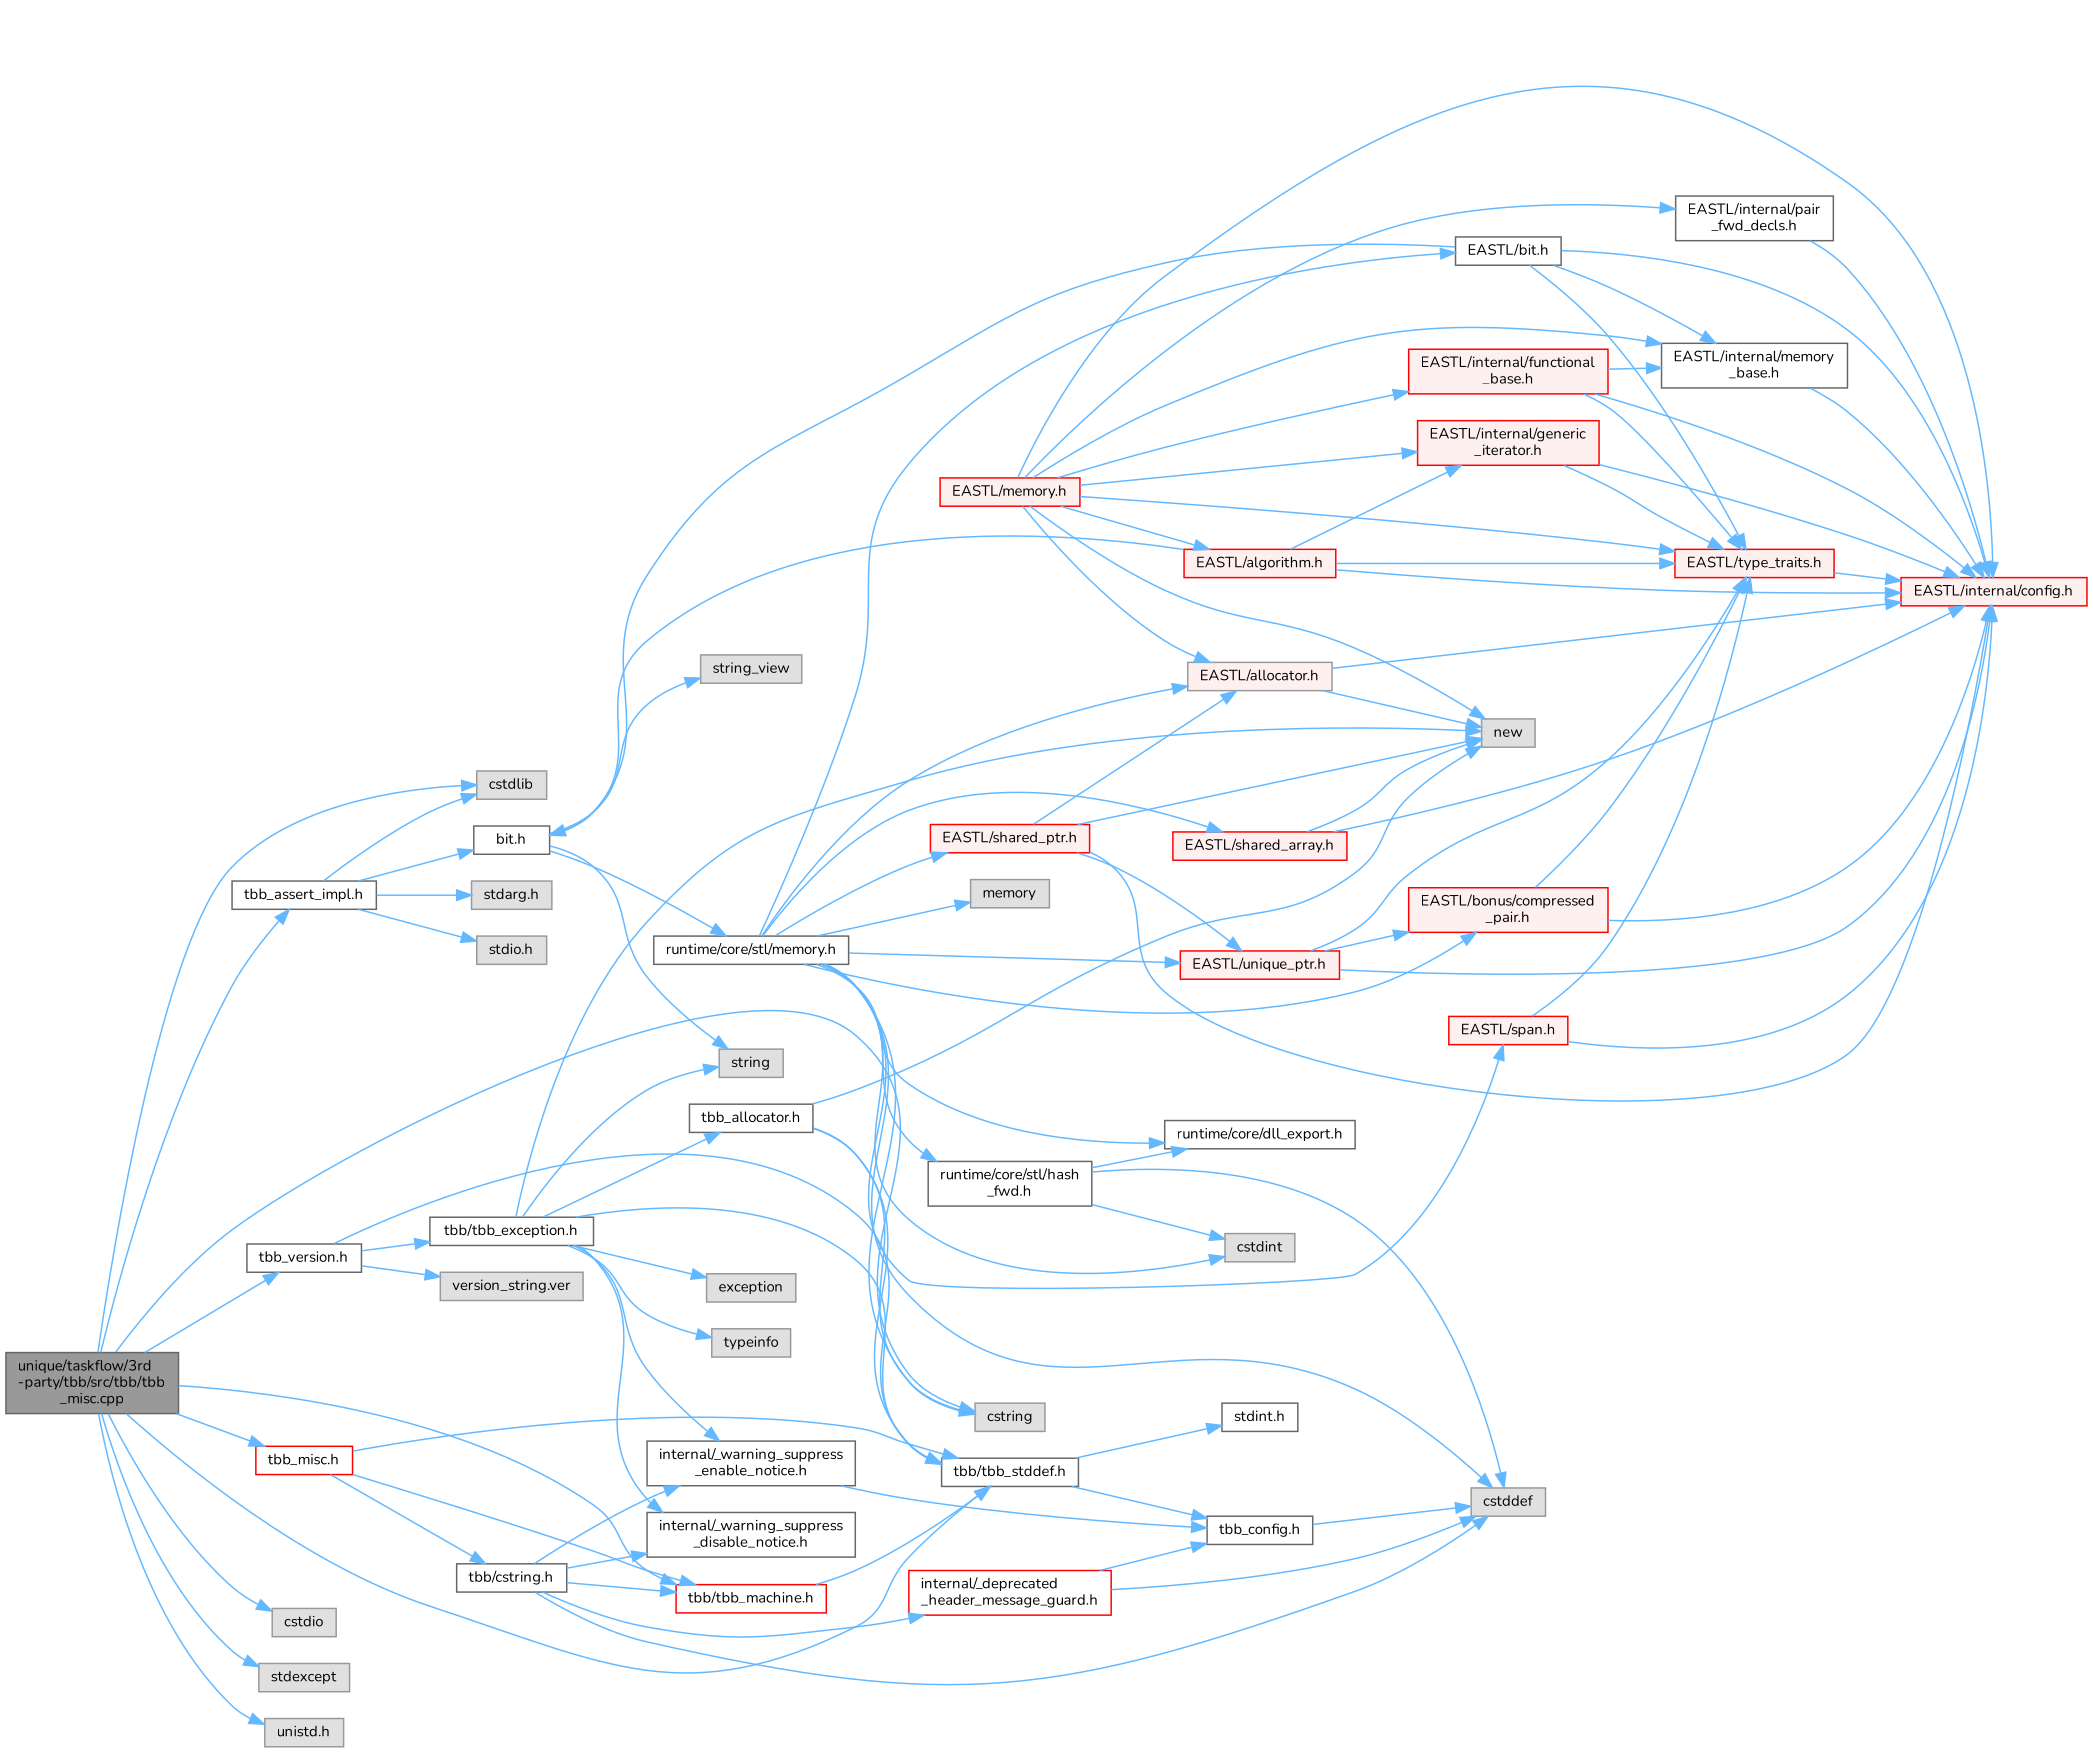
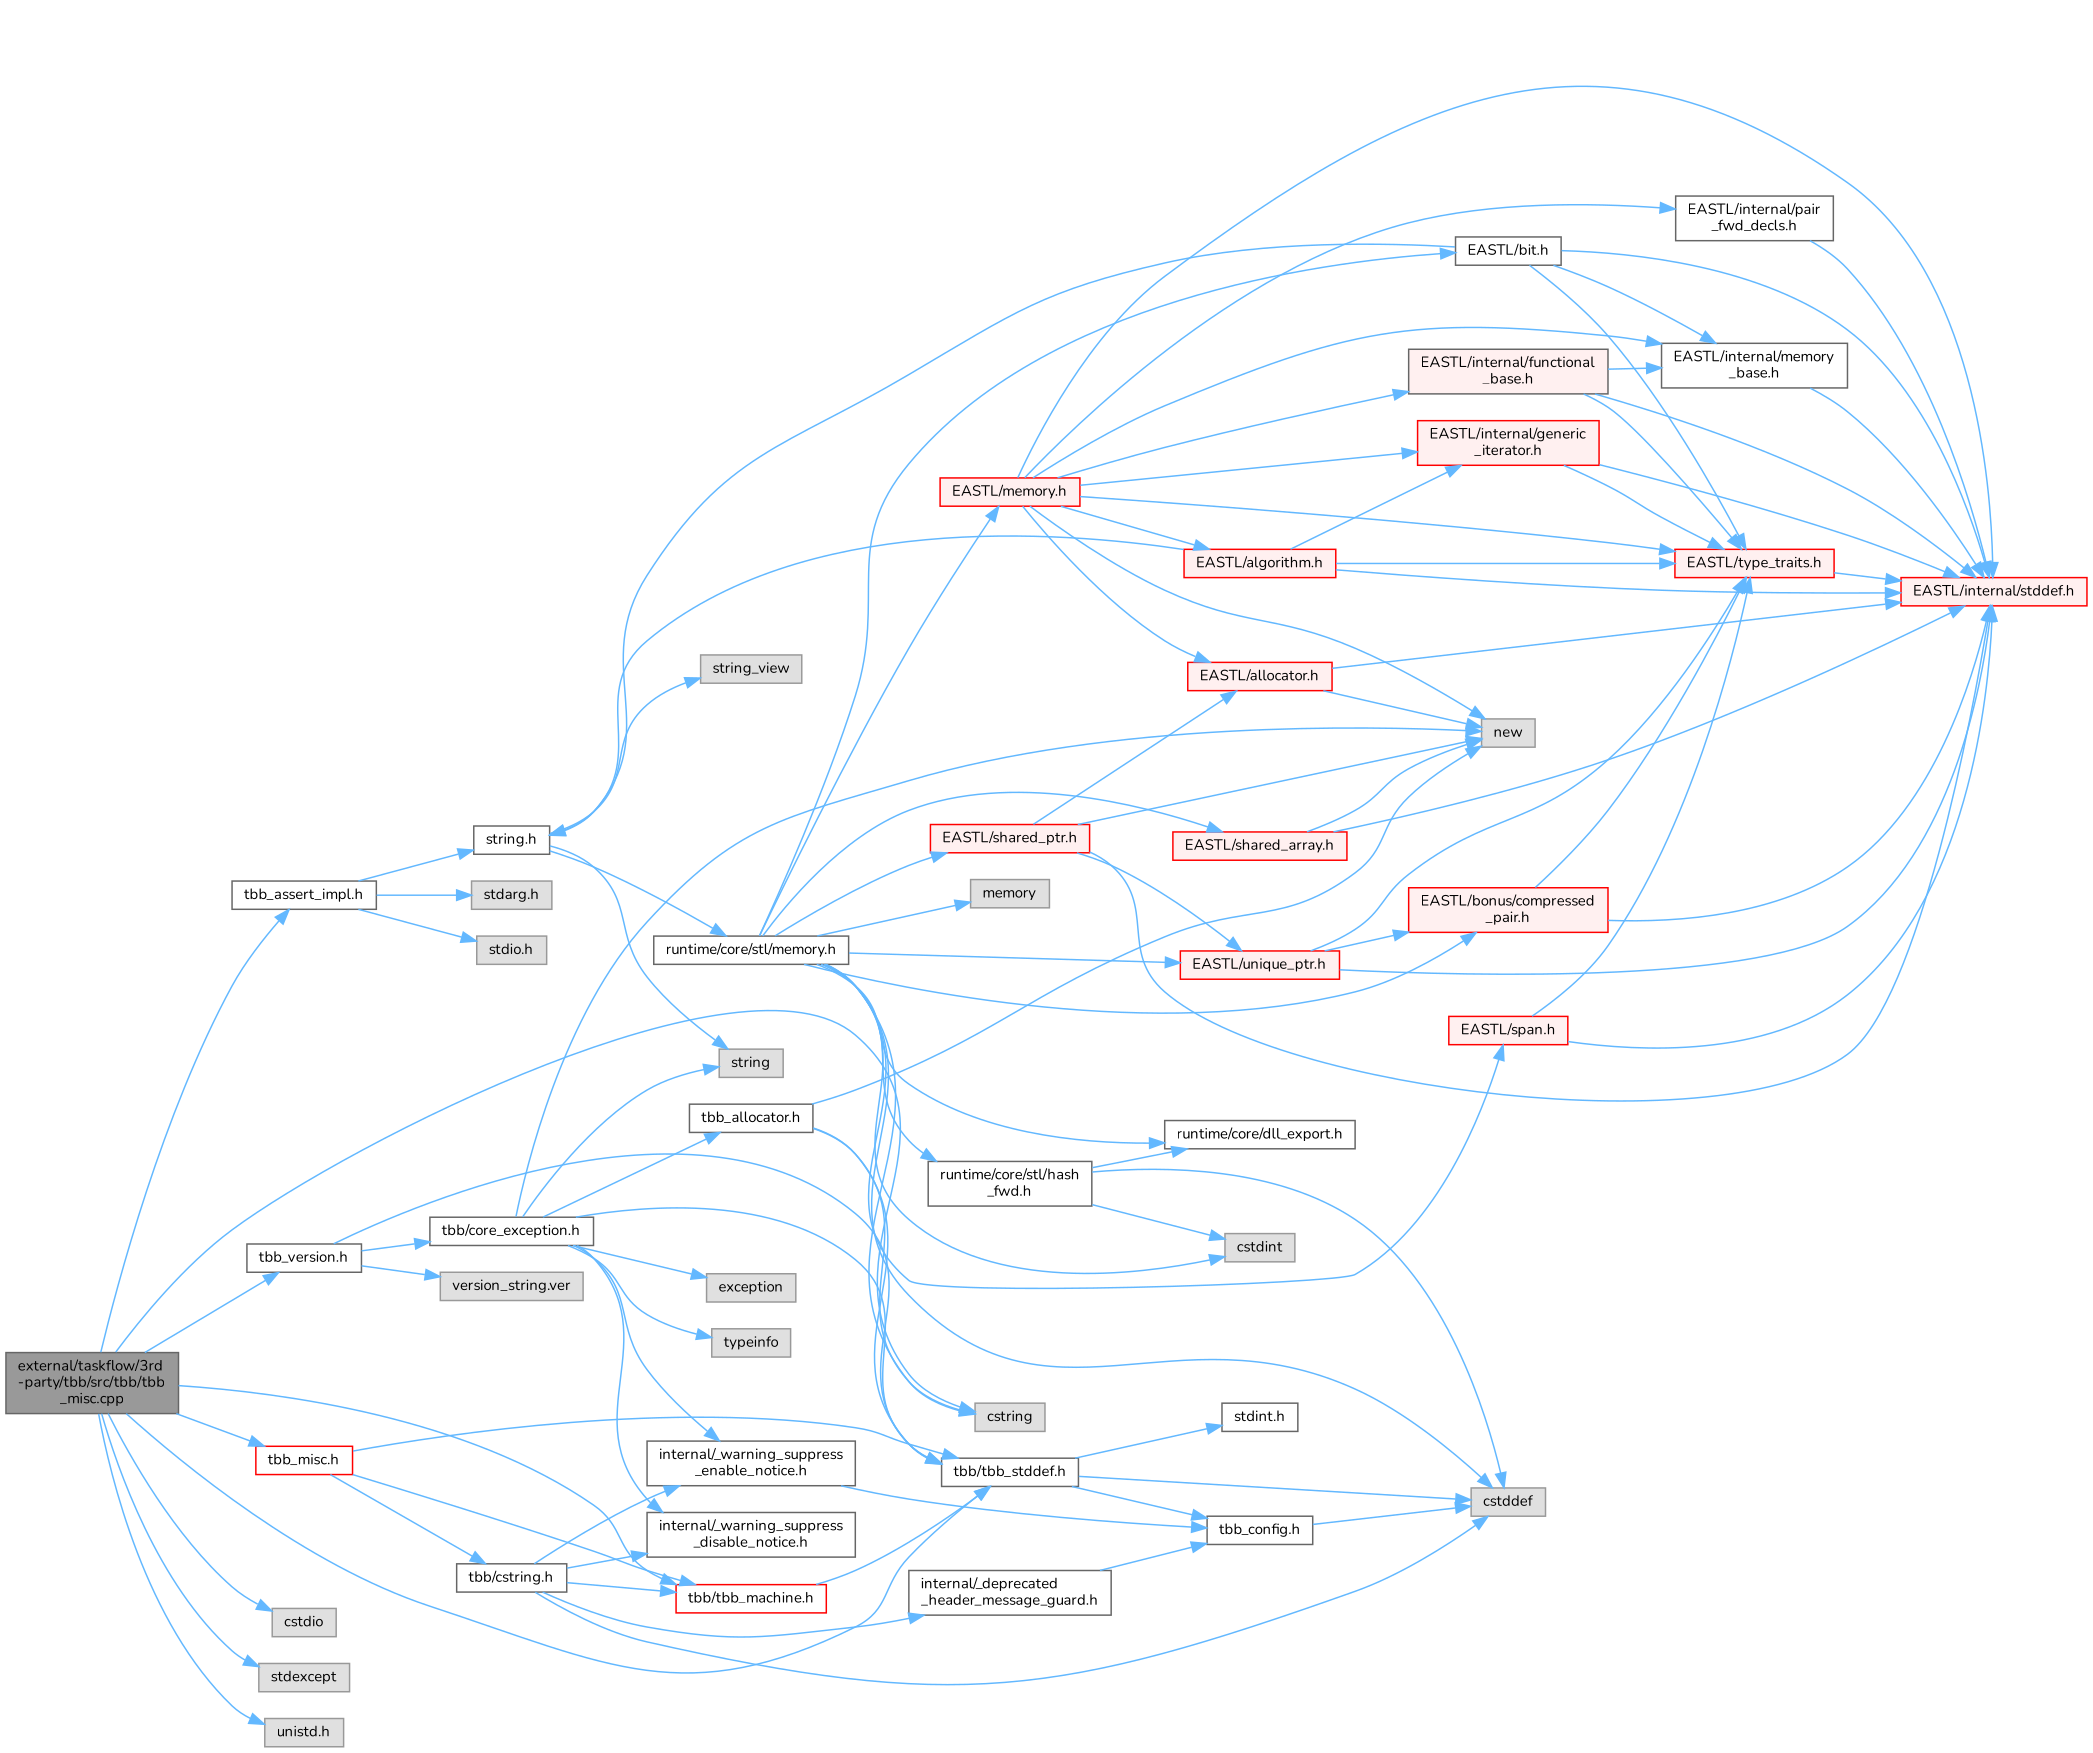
node "EASTL/internal/functional _base.h": color red -> grey40
node "EASTL/internal/config.h": label "EASTL/internal/config.h" -> "EASTL/internal/stddef.h"
node "EASTL/allocator.h": color grey60 -> red
edge "runtime/core/stl/memory.h" -> "EASTL/allocator.h": now "runtime/core/stl/memory.h" -> "EASTL/memory.h"
node "cstdlib": removed
node "bit.h": label "bit.h" -> "string.h"
node "tbb/tbb_exception.h": label "tbb/tbb_exception.h" -> "tbb/core_exception.h"
node "unique/taskflow/3rd -party/tbb/src/tbb/tbb _misc.cpp": label "unique/taskflow/3rd -party/tbb/src/tbb/tbb _misc.cpp" -> "external/taskflow/3rd -party/tbb/src/tbb/tbb _misc.cpp"
edge "internal/_deprecated _header_message_guard.h" -> "cstddef": now "tbb/tbb_stddef.h" -> "cstddef"
node "internal/_deprecated _header_message_guard.h": color red -> grey40
